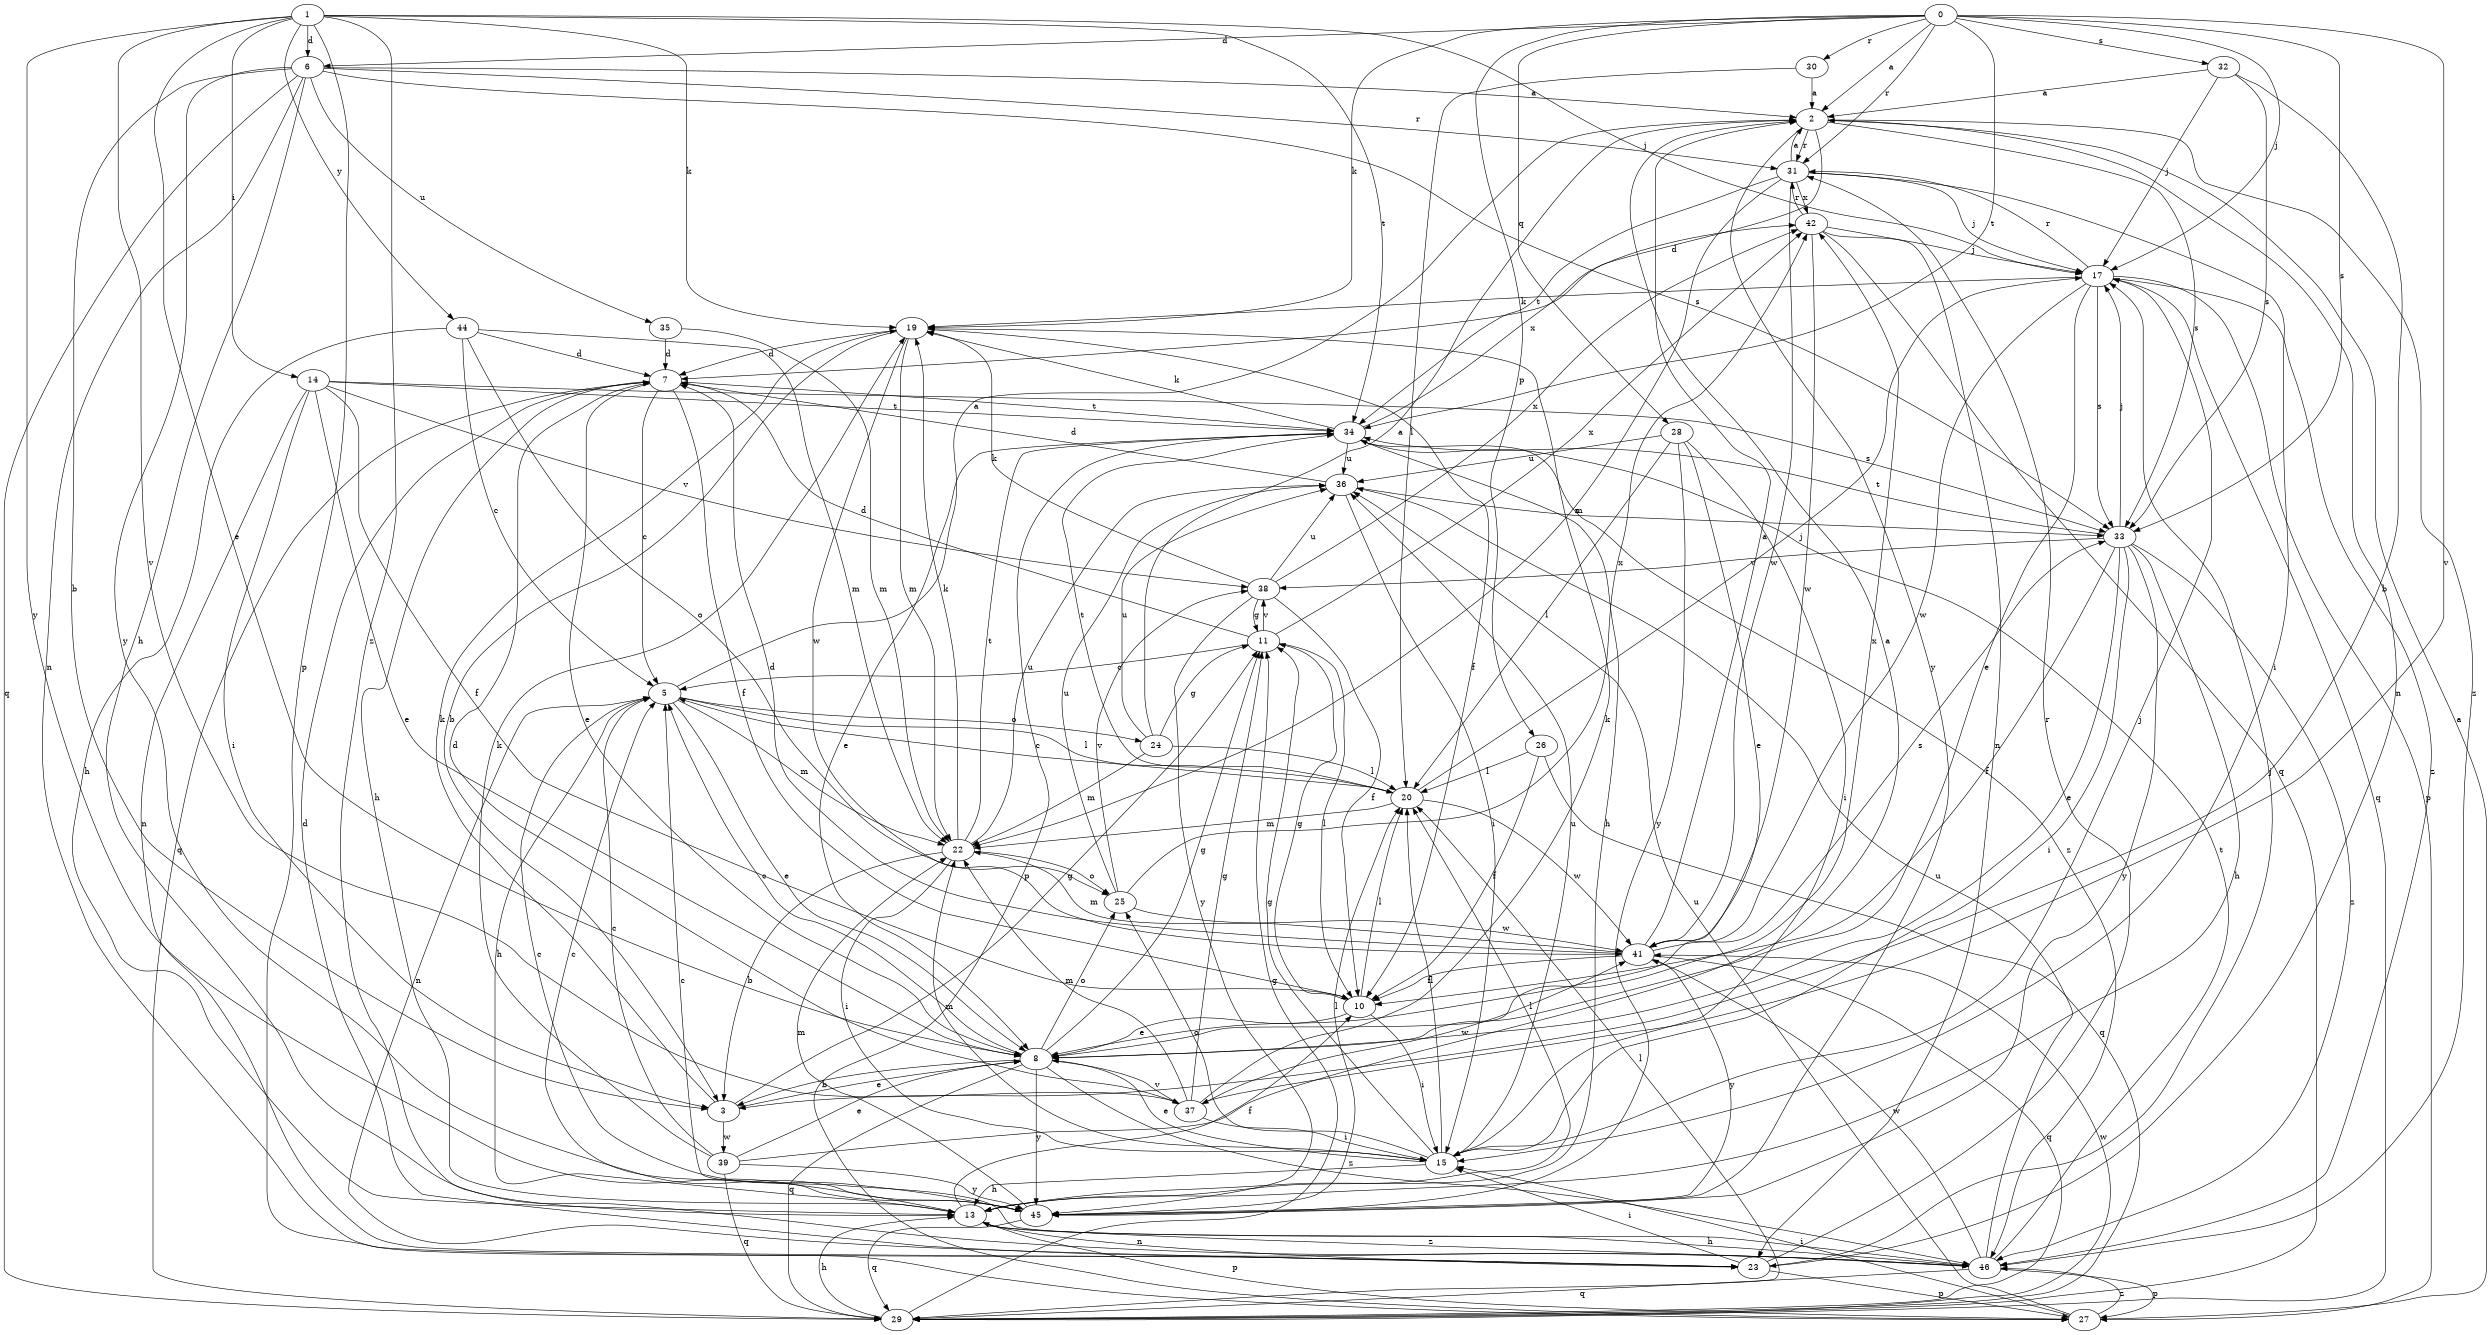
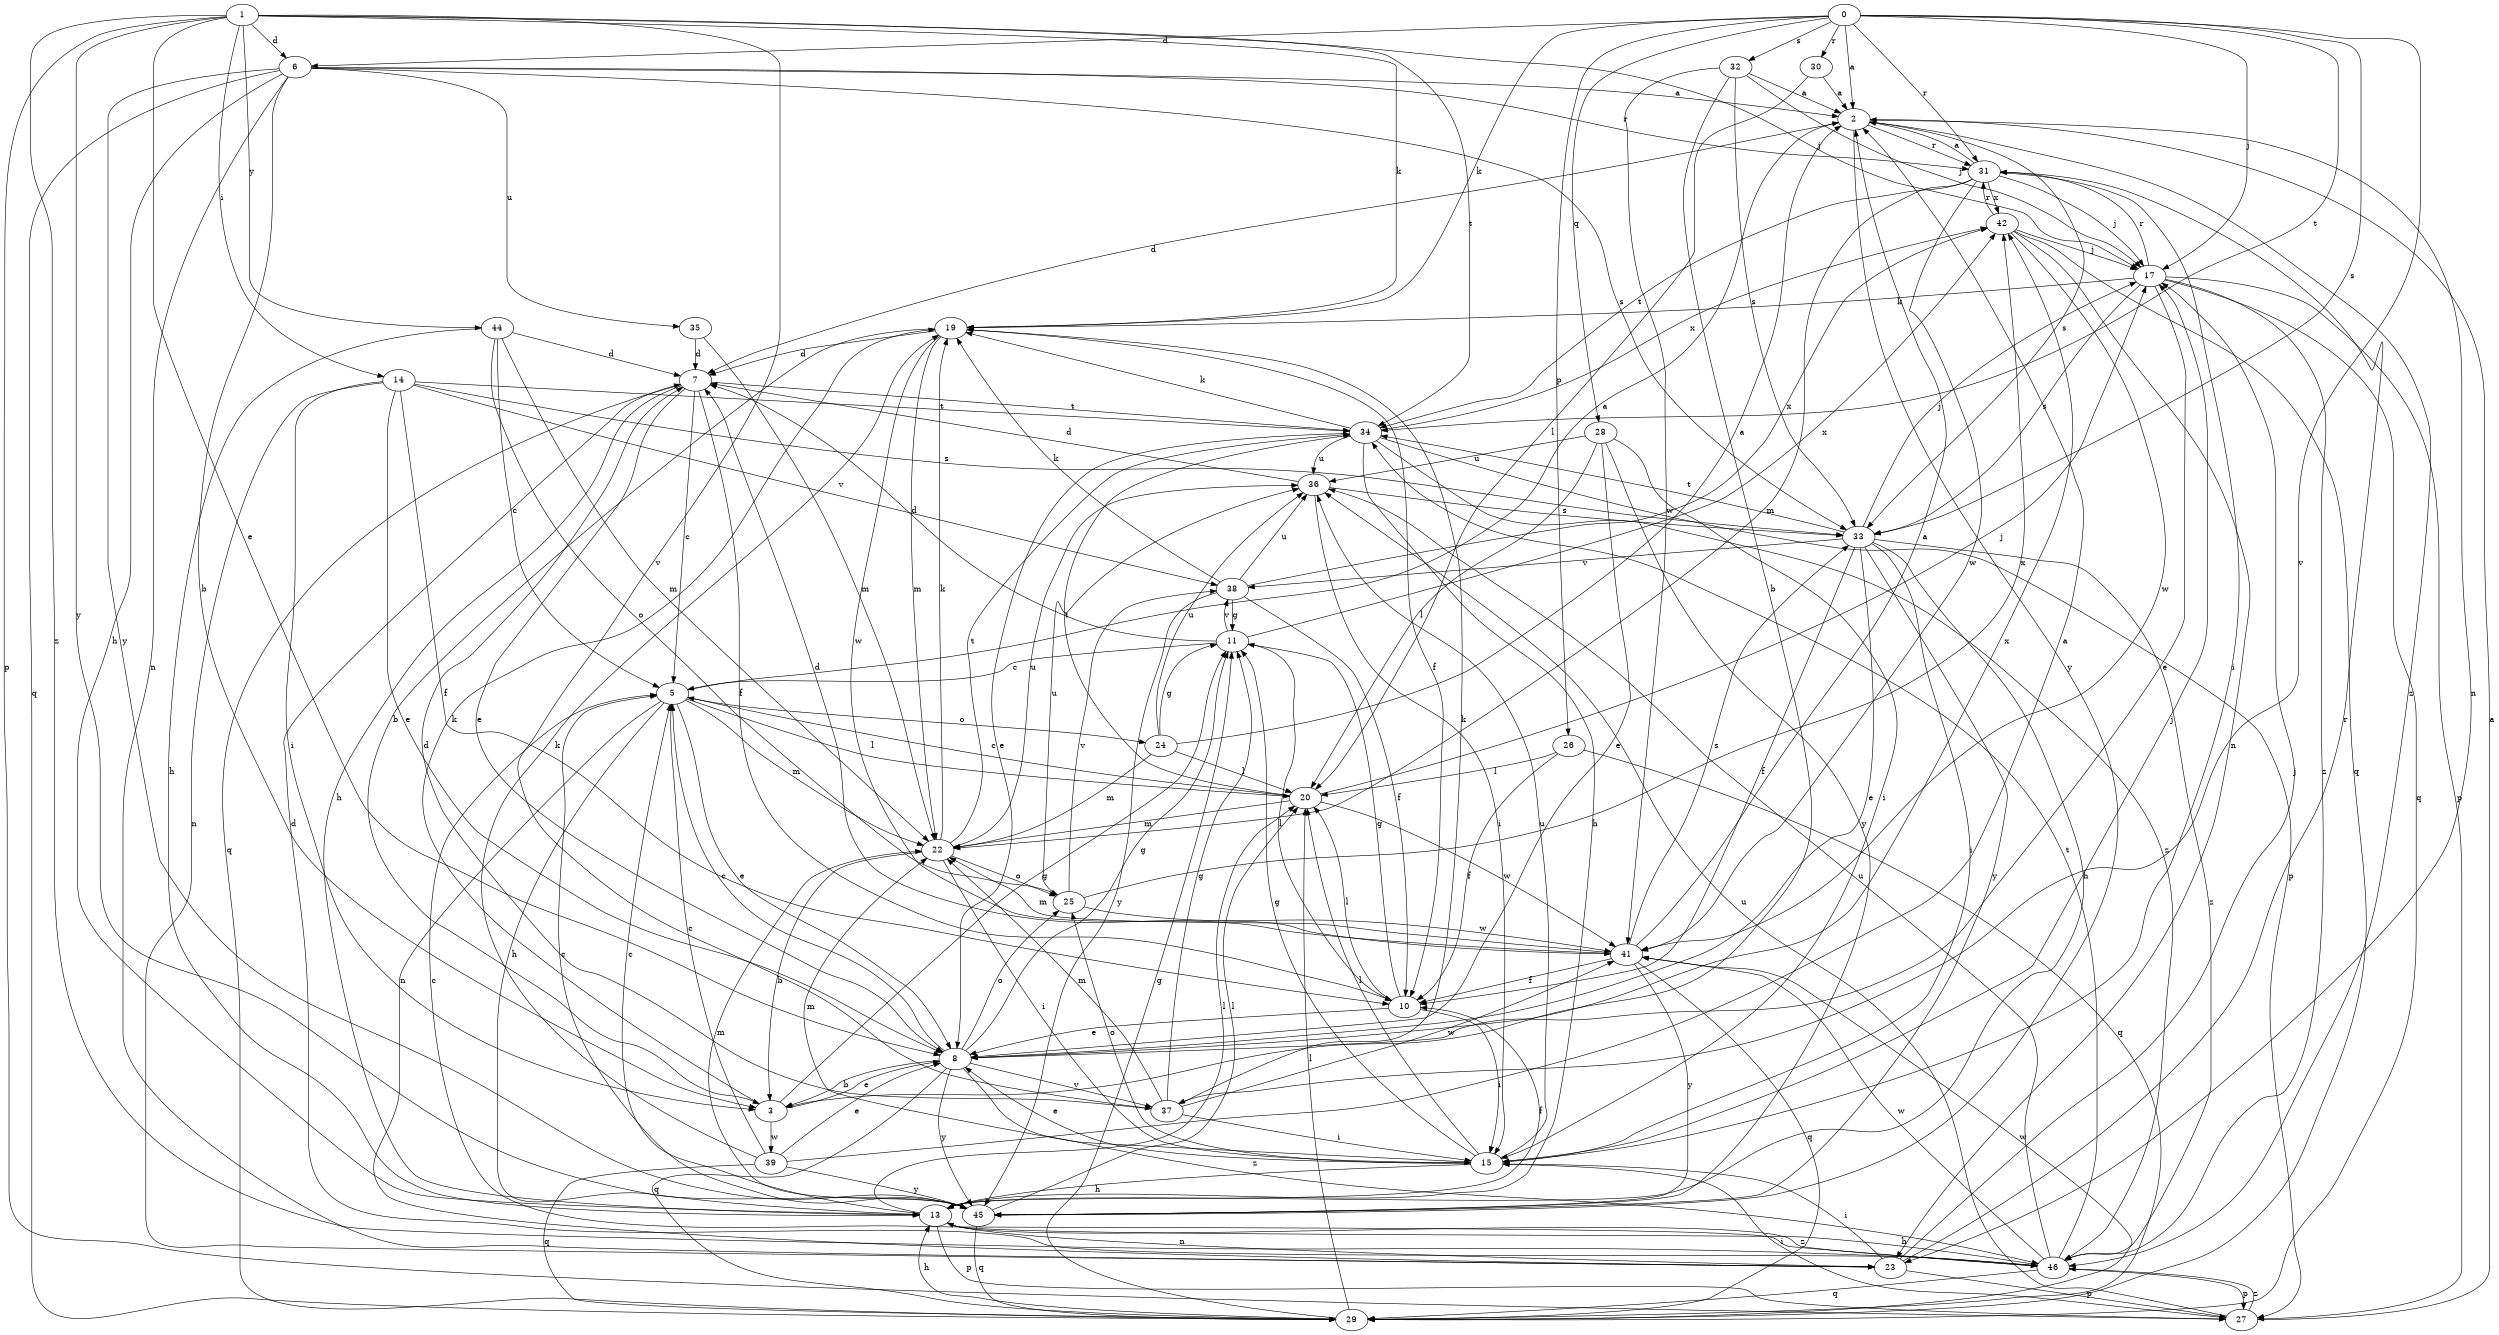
edge "17" -> "41": now "32" -> "41"
